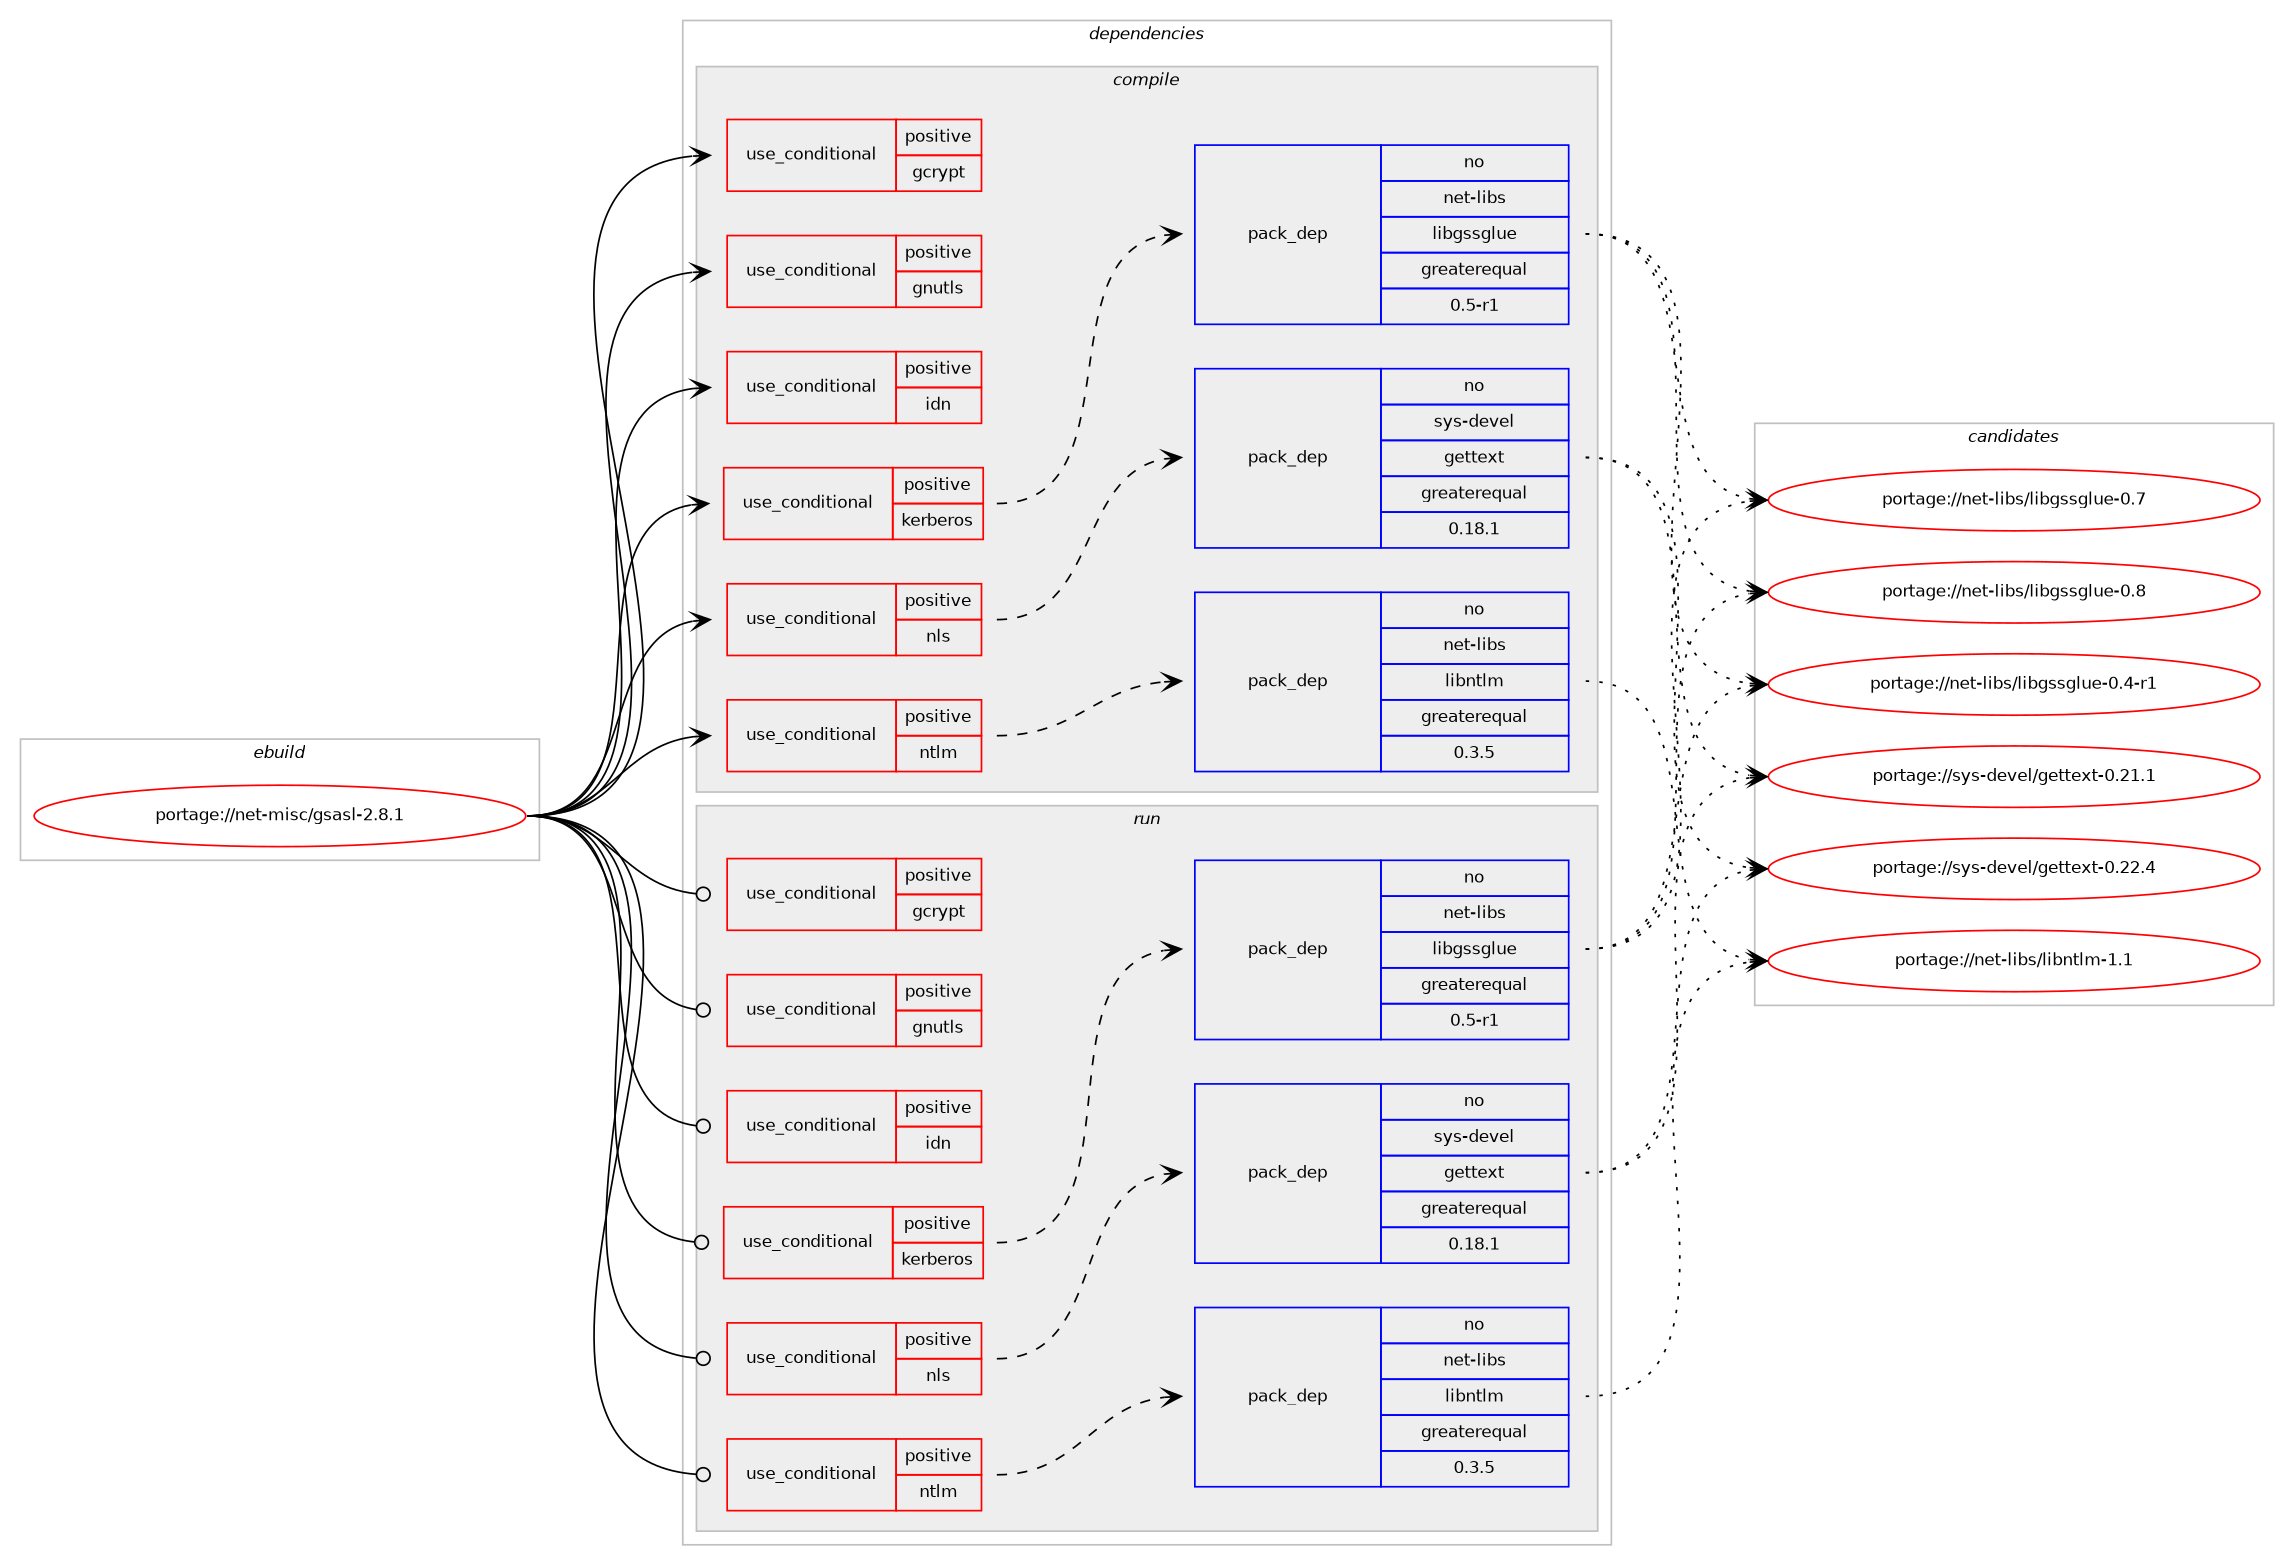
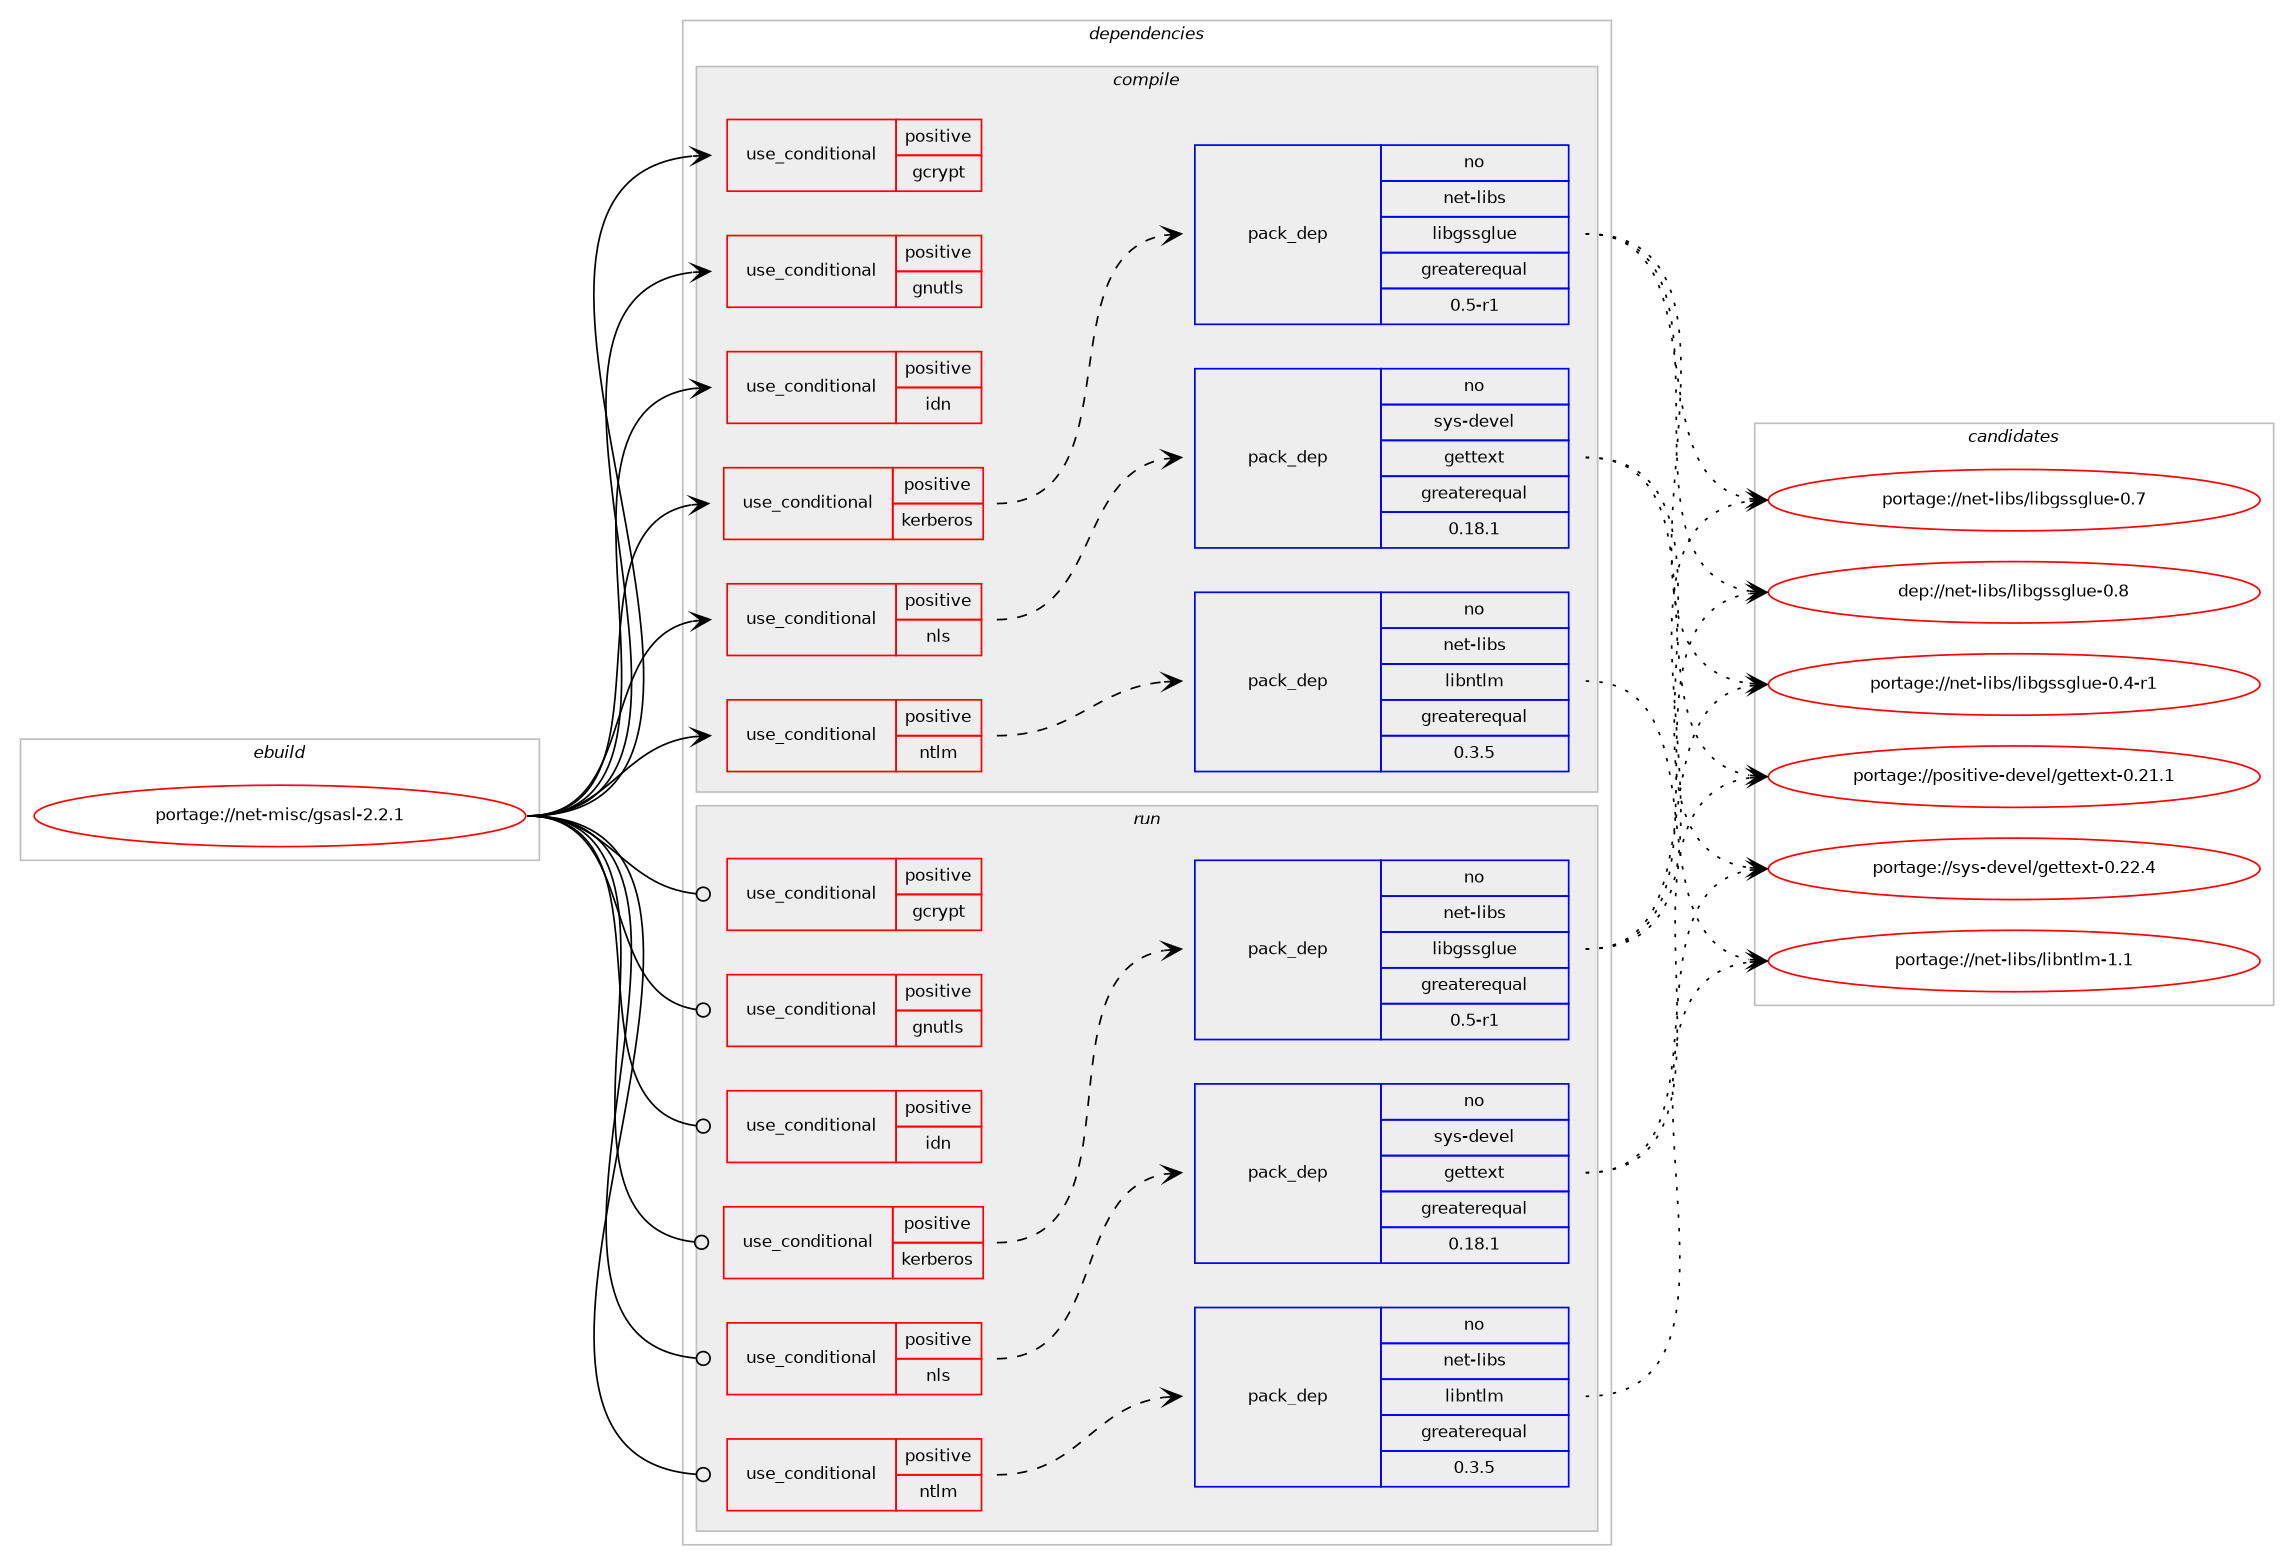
node "portage://net-libs/libgssglue-0.8": label "portage://net-libs/libgssglue-0.8" -> "dep://net-libs/libgssglue-0.8"
node "portage://sys-devel/gettext-0.21.1": label "portage://sys-devel/gettext-0.21.1" -> "portage://positive-devel/gettext-0.21.1"
node "portage://net-misc/gsasl-2.8.1": label "portage://net-misc/gsasl-2.8.1" -> "portage://net-misc/gsasl-2.2.1"
